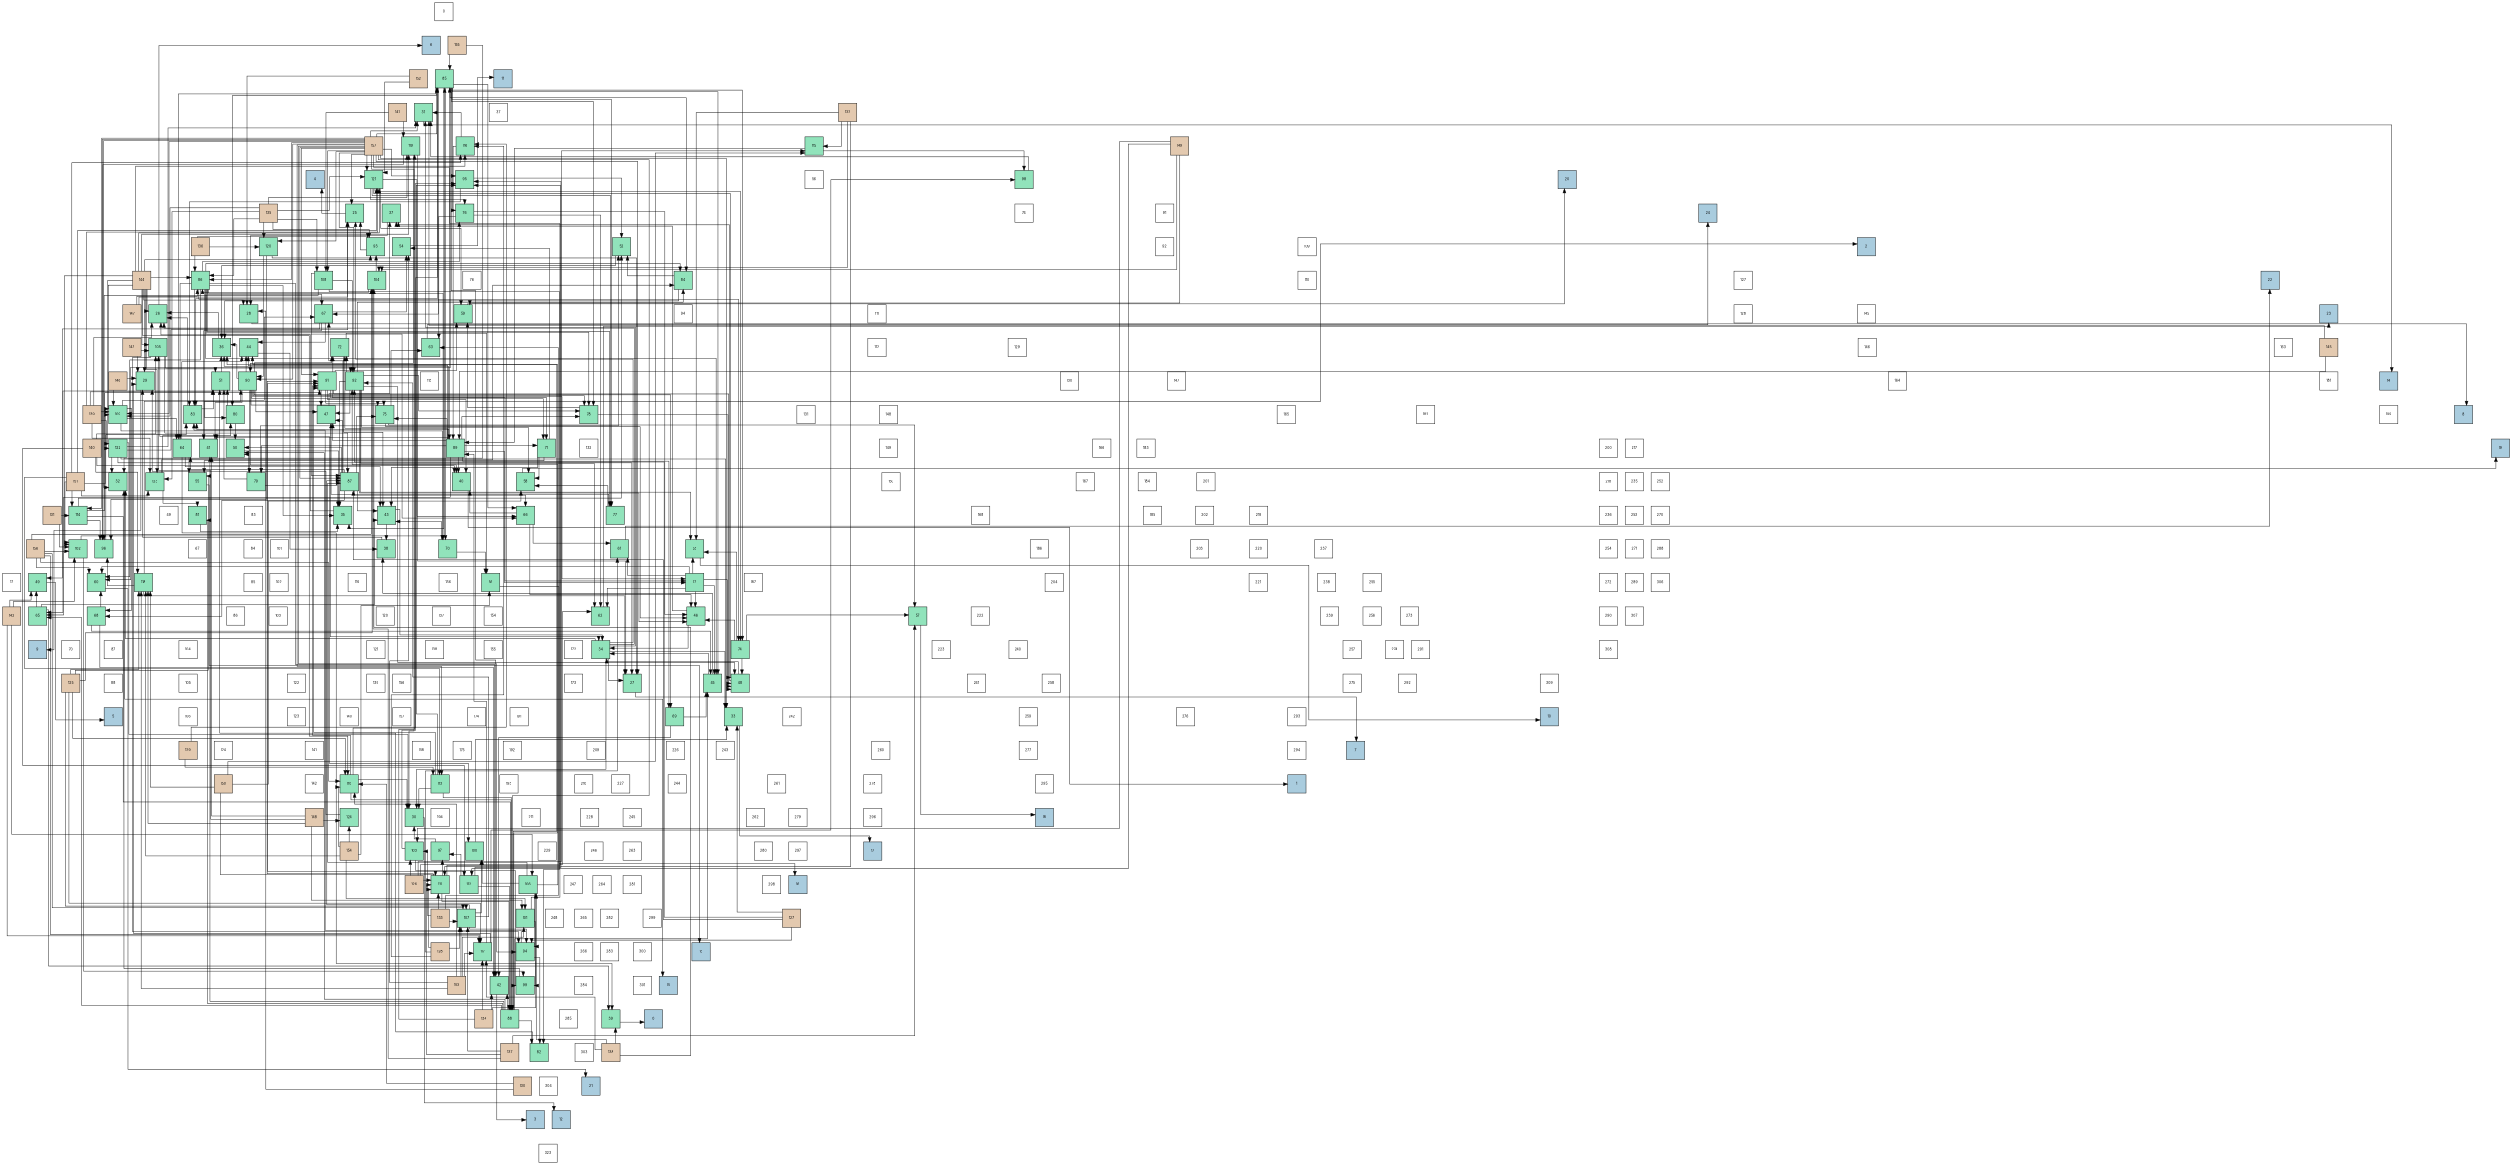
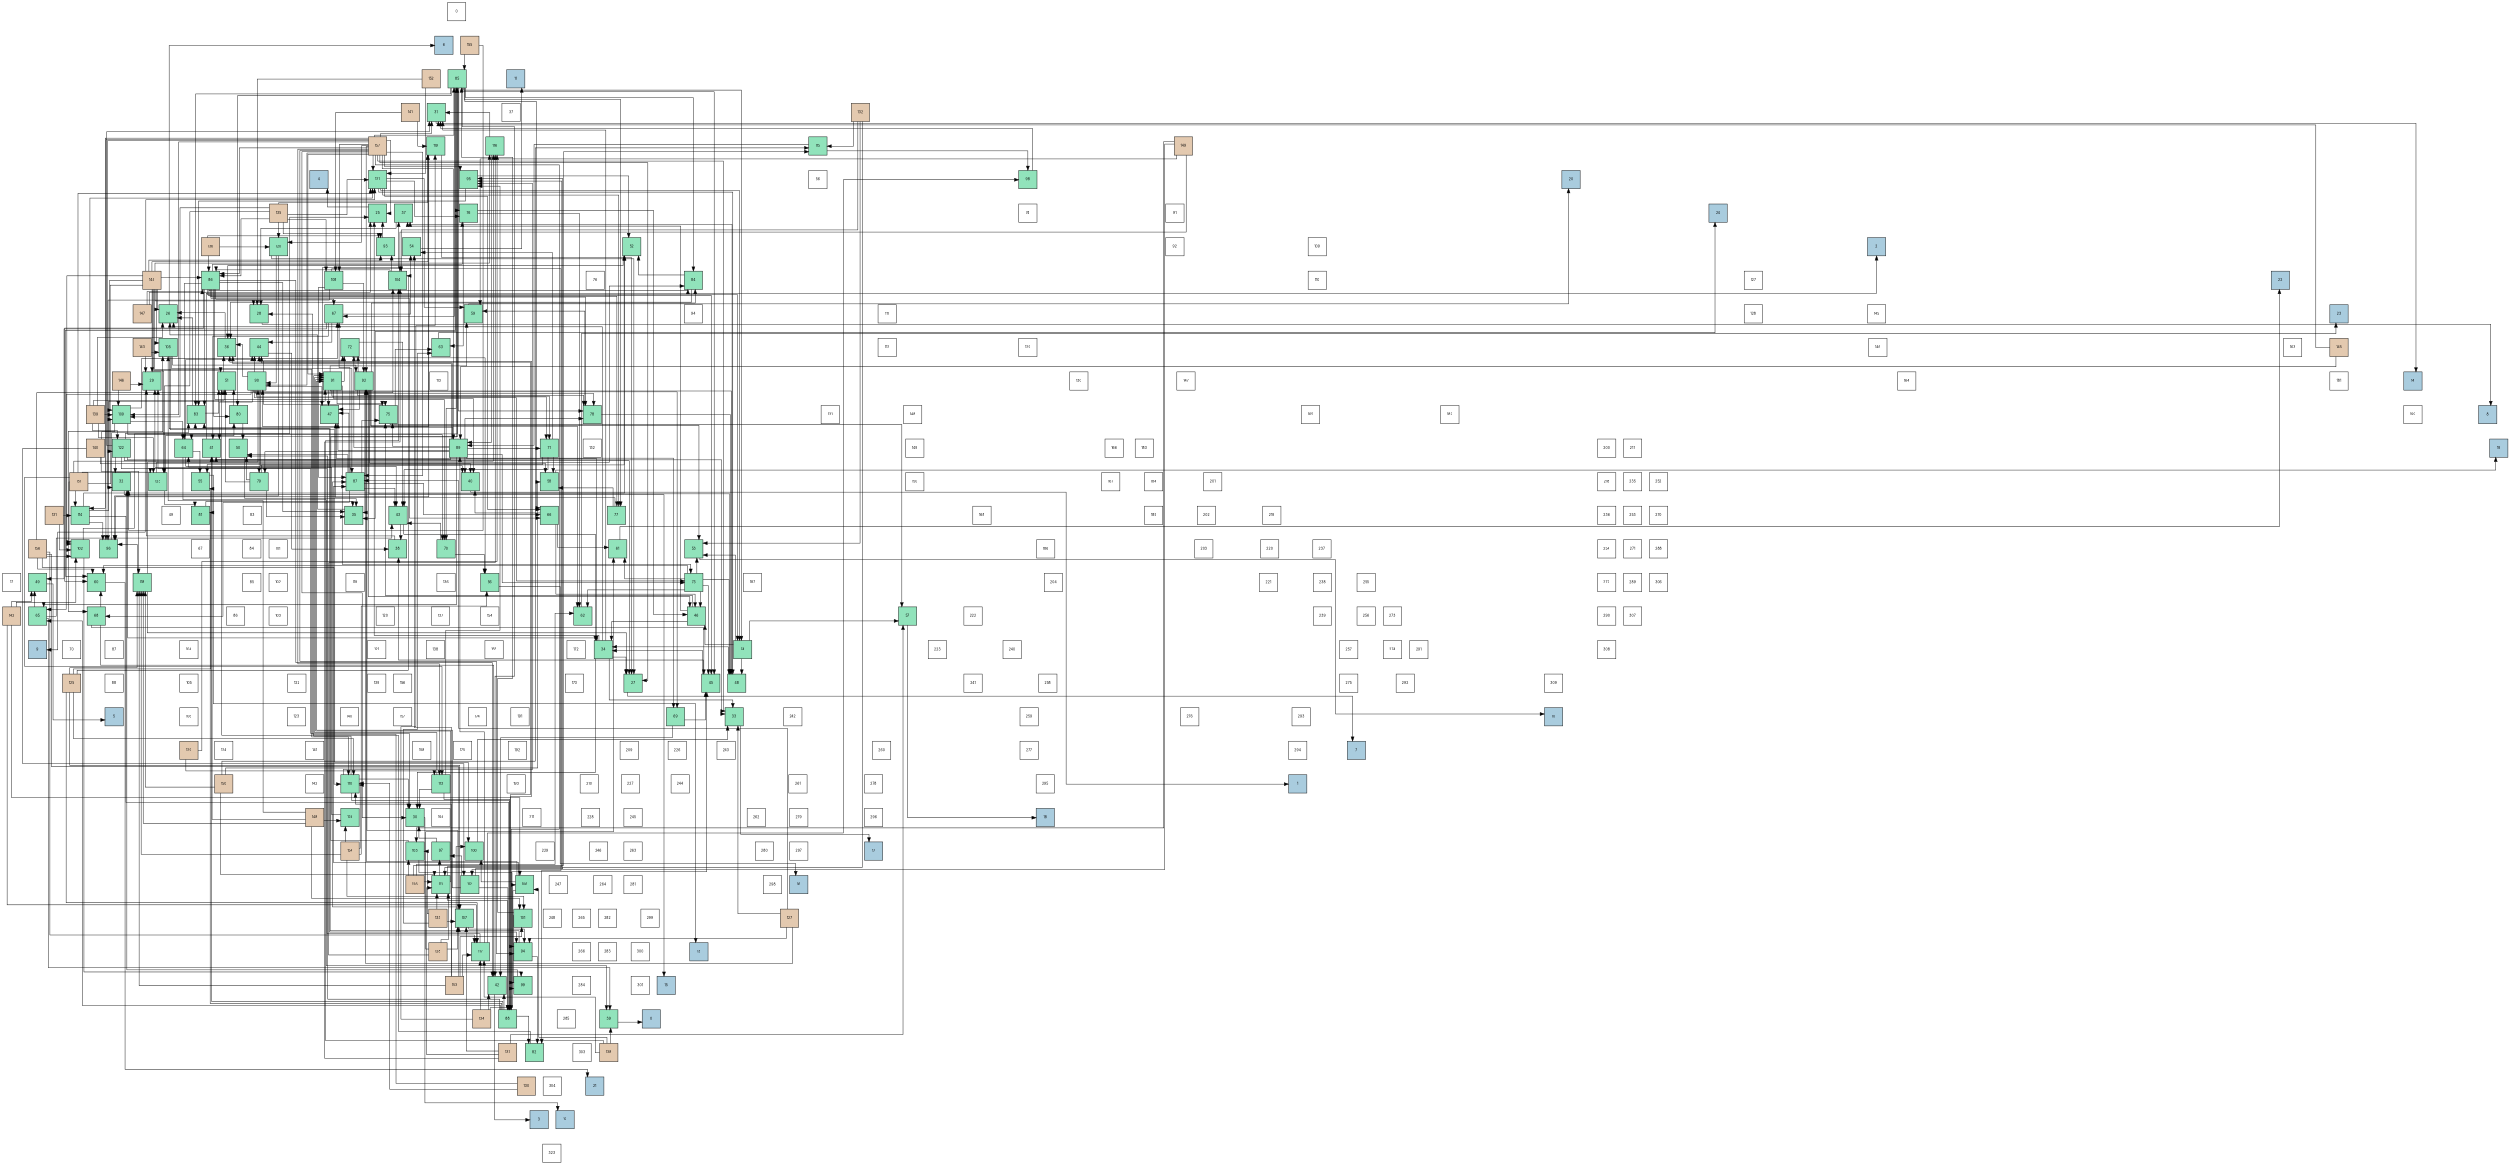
edge "75" -> "46": reversed
